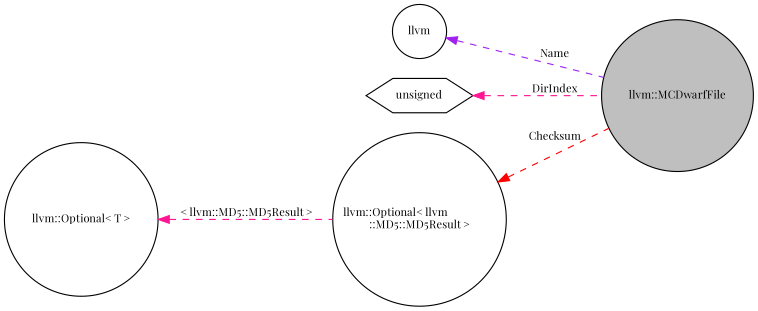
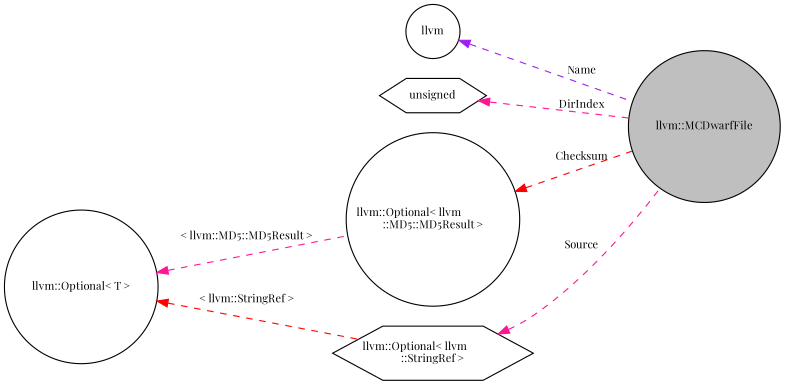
node "llvm::Optional< llvm ::StringRef >": added
